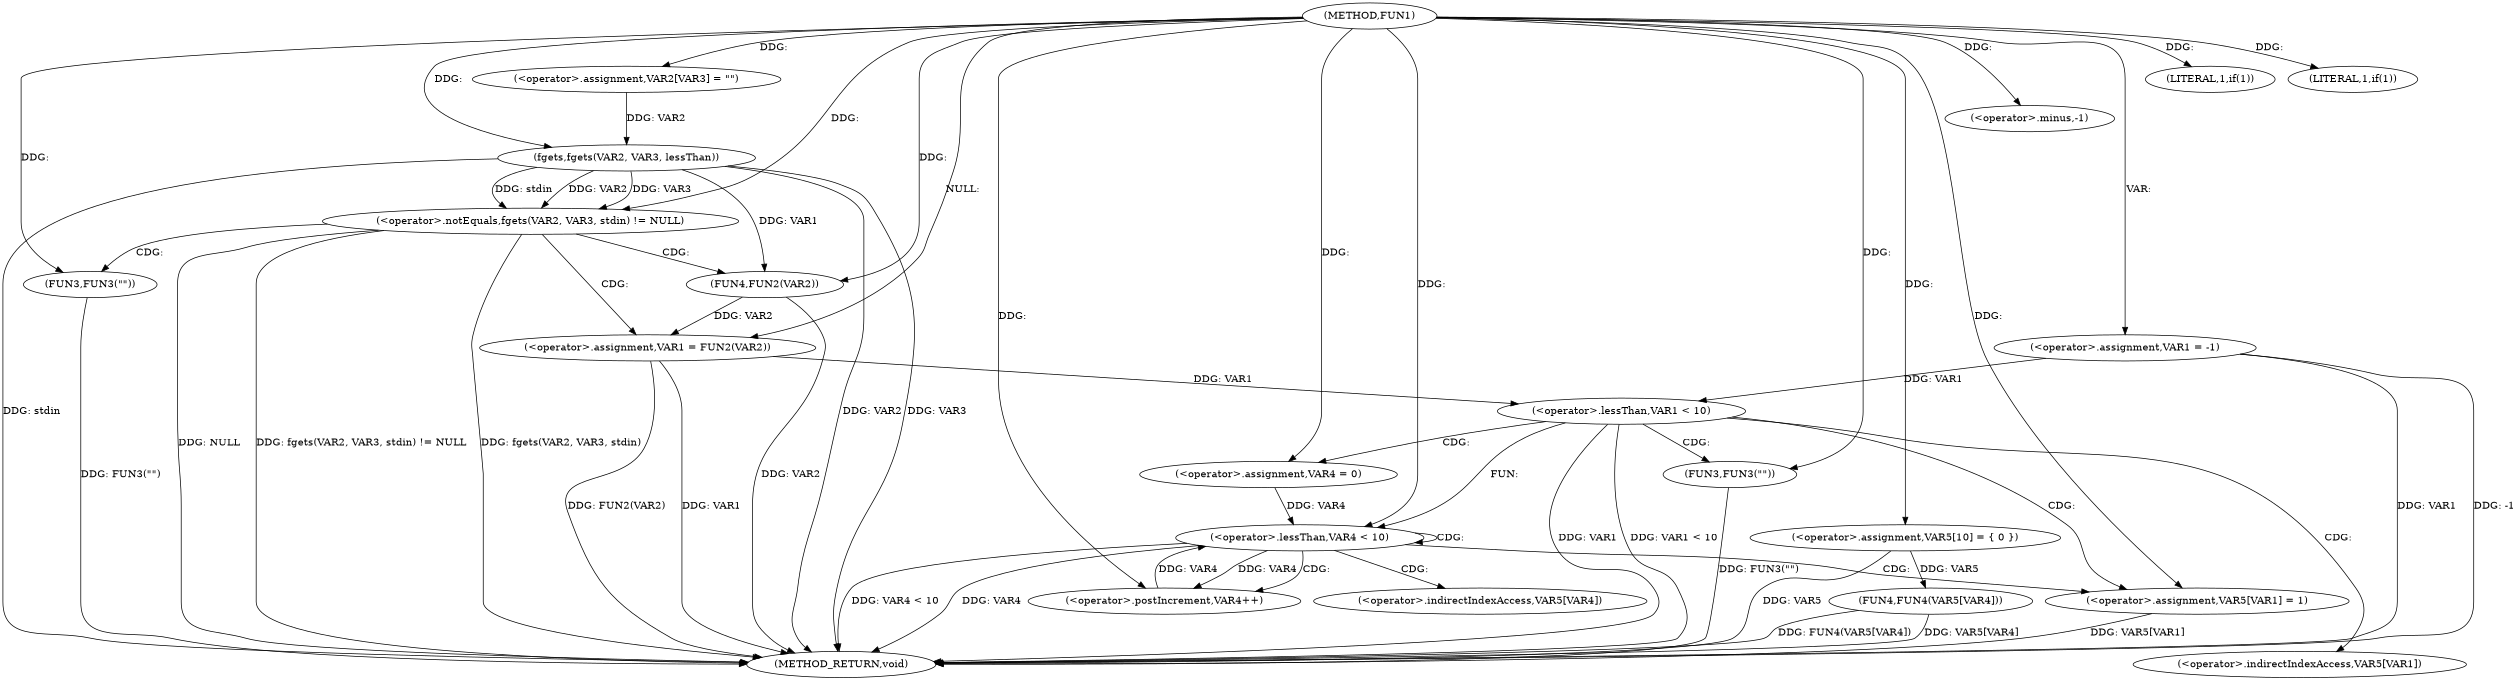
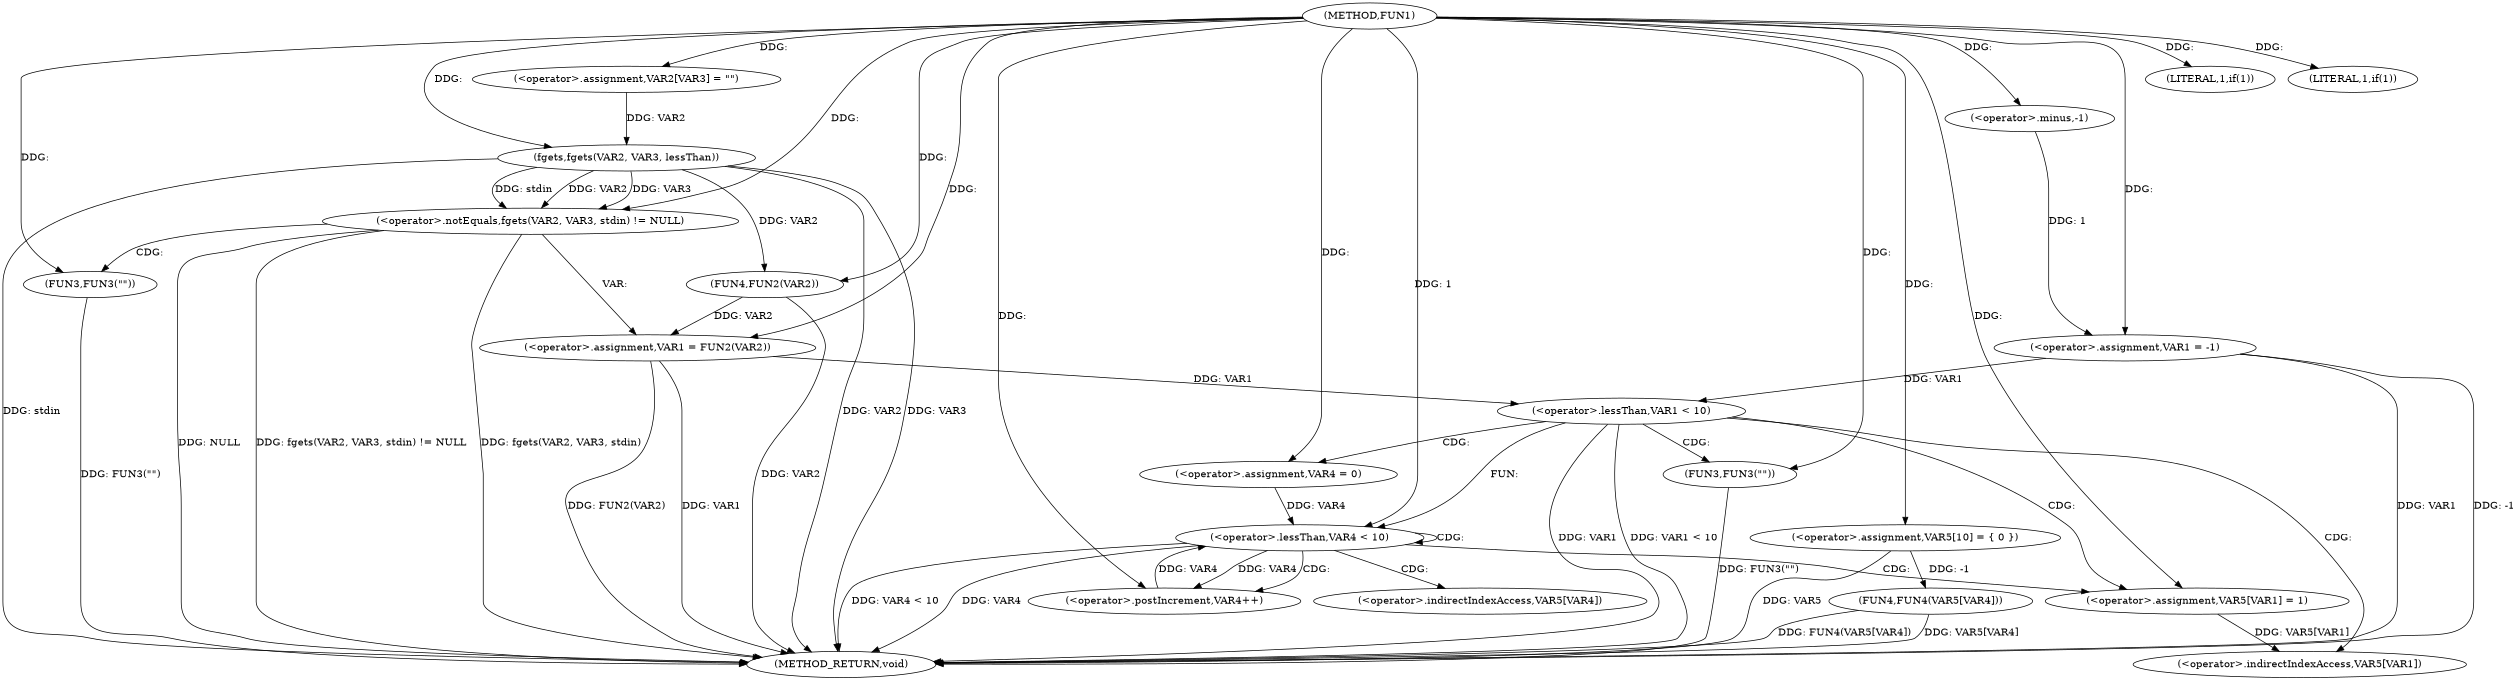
edge "(METHOD,FUN1)" -> "(<operator>.assignment,VAR1 = FUN2(VAR2))": label "NULL: " -> "DDG: "
edge "(METHOD,FUN1)" -> "(<operator>.assignment,VAR1 = -1)": label "VAR: " -> "DDG: "
edge "(fgets,fgets(VAR2, VAR3, lessThan))" -> "(FUN4,FUN2(VAR2))": label "DDG: VAR1" -> "DDG: VAR2"
edge "(<operator>.minus,-1)" -> "(<operator>.assignment,VAR1 = -1)": added, label "DDG: 1"
edge "(<operator>.notEquals,fgets(VAR2, VAR3, stdin) != NULL)" -> "(FUN4,FUN2(VAR2))": removed, label "CDG:"
edge "(<operator>.notEquals,fgets(VAR2, VAR3, stdin) != NULL)" -> "(<operator>.assignment,VAR1 = FUN2(VAR2))": label "CDG: " -> "VAR: "
edge "(METHOD,FUN1)" -> "(<operator>.lessThan,VAR4 < 10)": label "DDG: " -> "DDG: 1"
edge "(<operator>.assignment,VAR5[10] = { 0 })" -> "(FUN4,FUN4(VAR5[VAR4]))": label "DDG: VAR5" -> "DDG: -1"
edge "(<operator>.assignment,VAR5[VAR1] = 1)" -> "(METHOD_RETURN,void)": now "(<operator>.assignment,VAR5[VAR1] = 1)" -> "(<operator>.indirectIndexAccess,VAR5[VAR1])"
